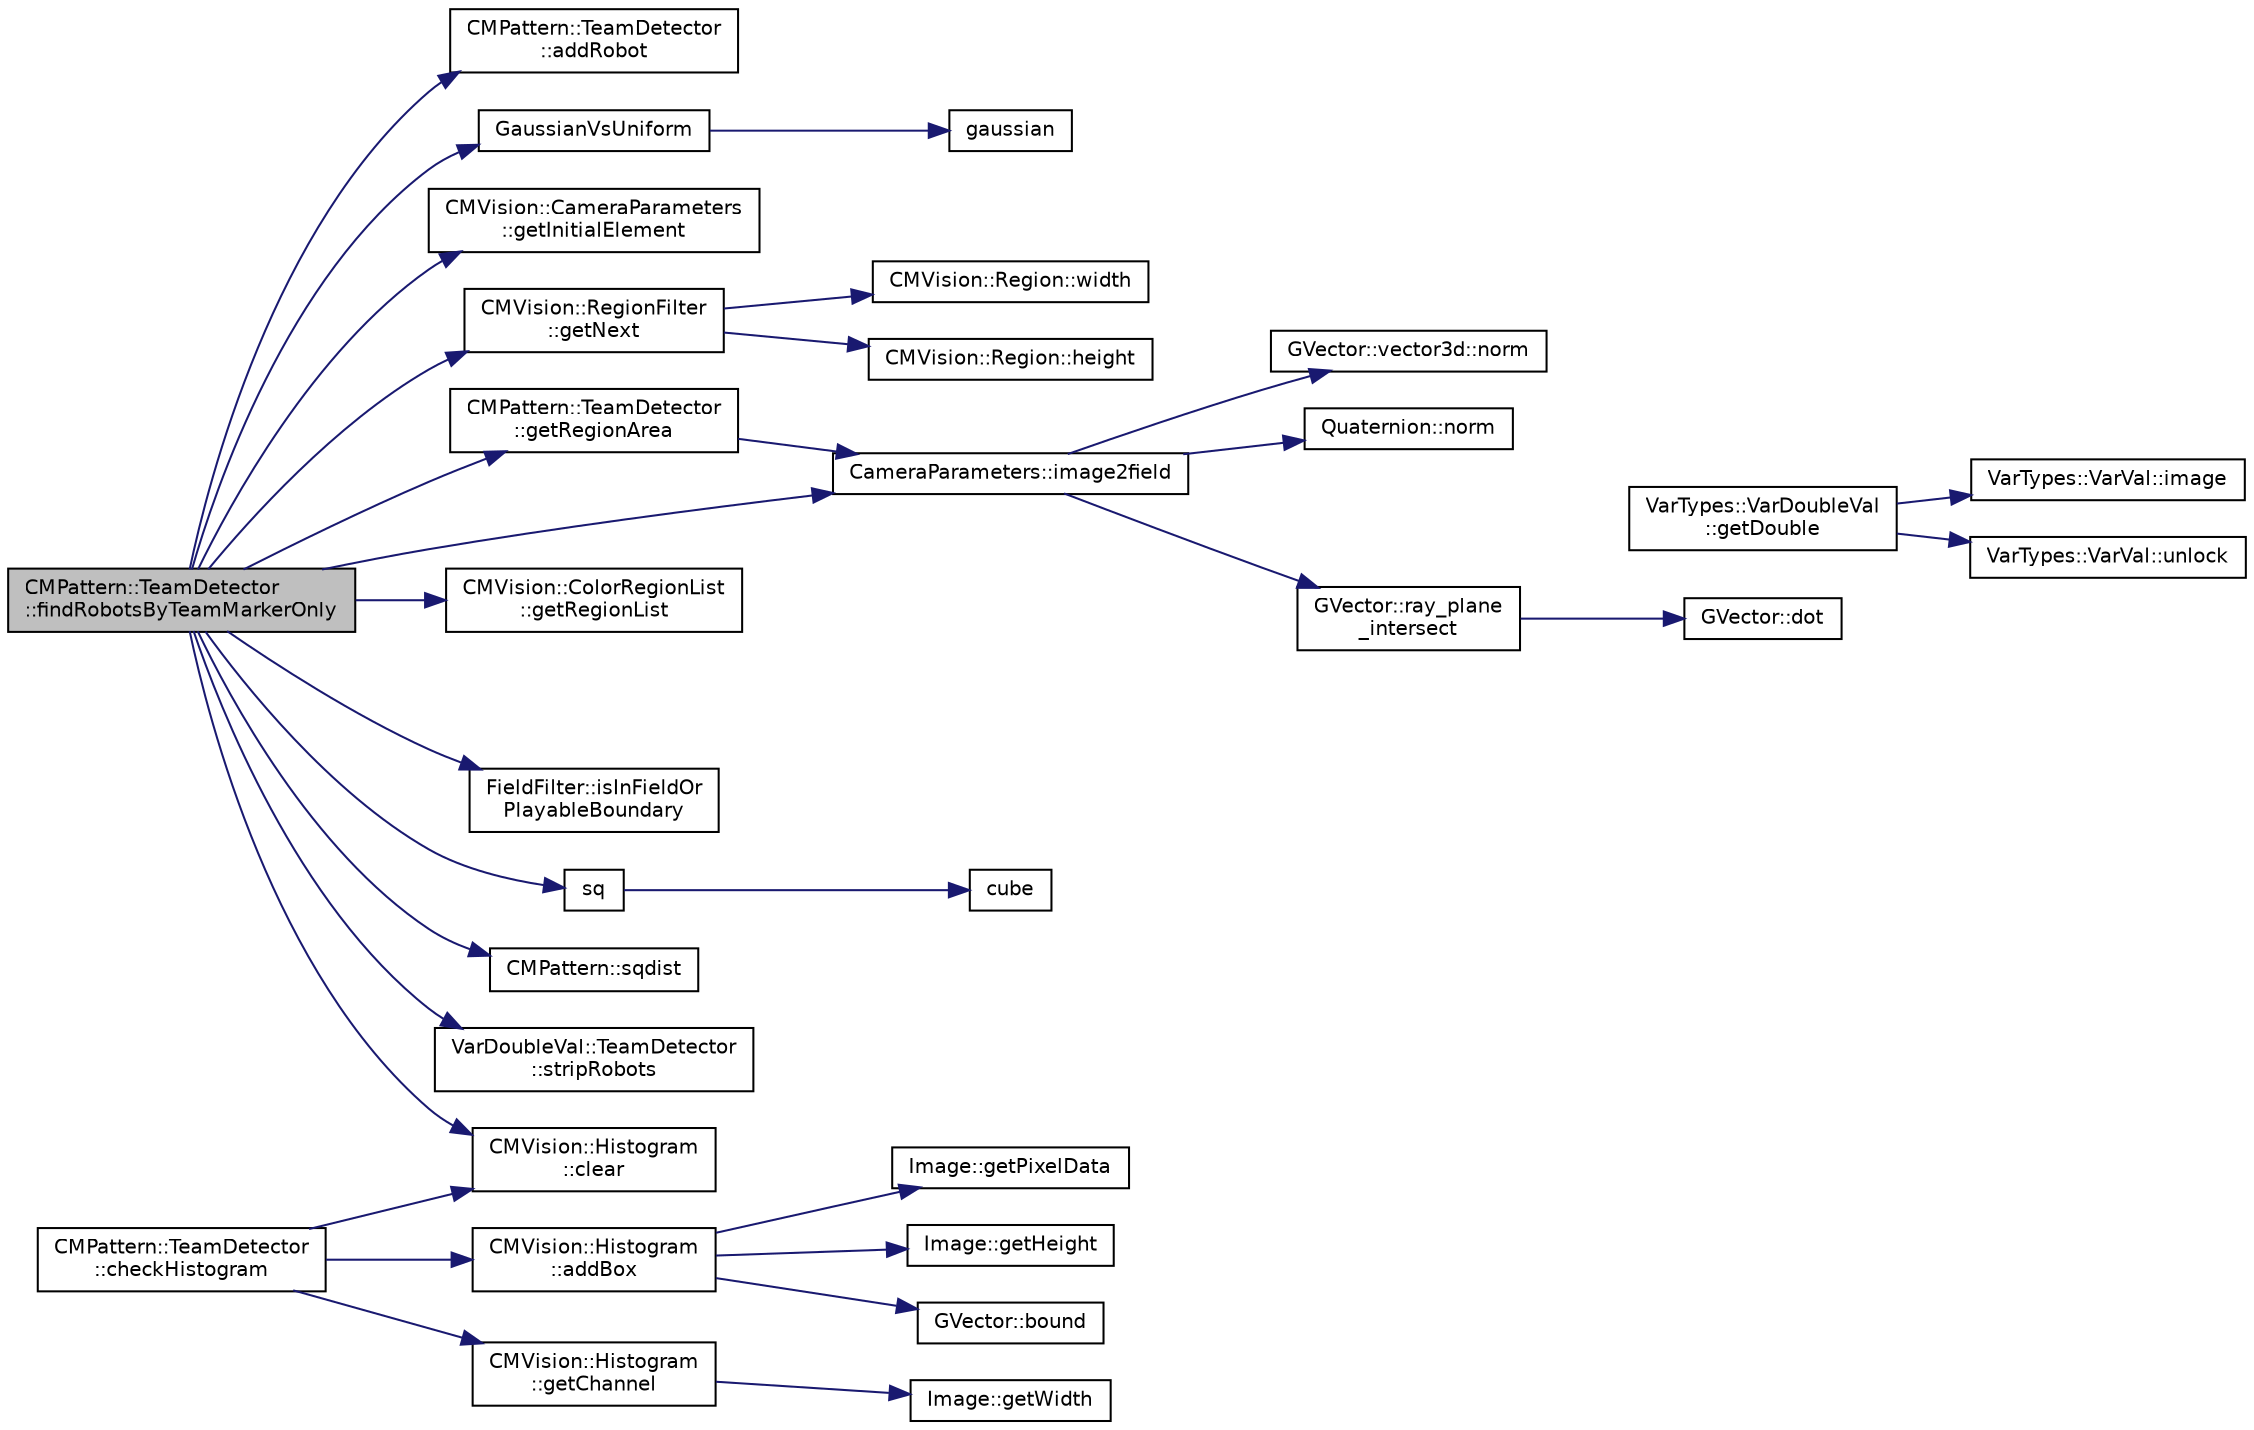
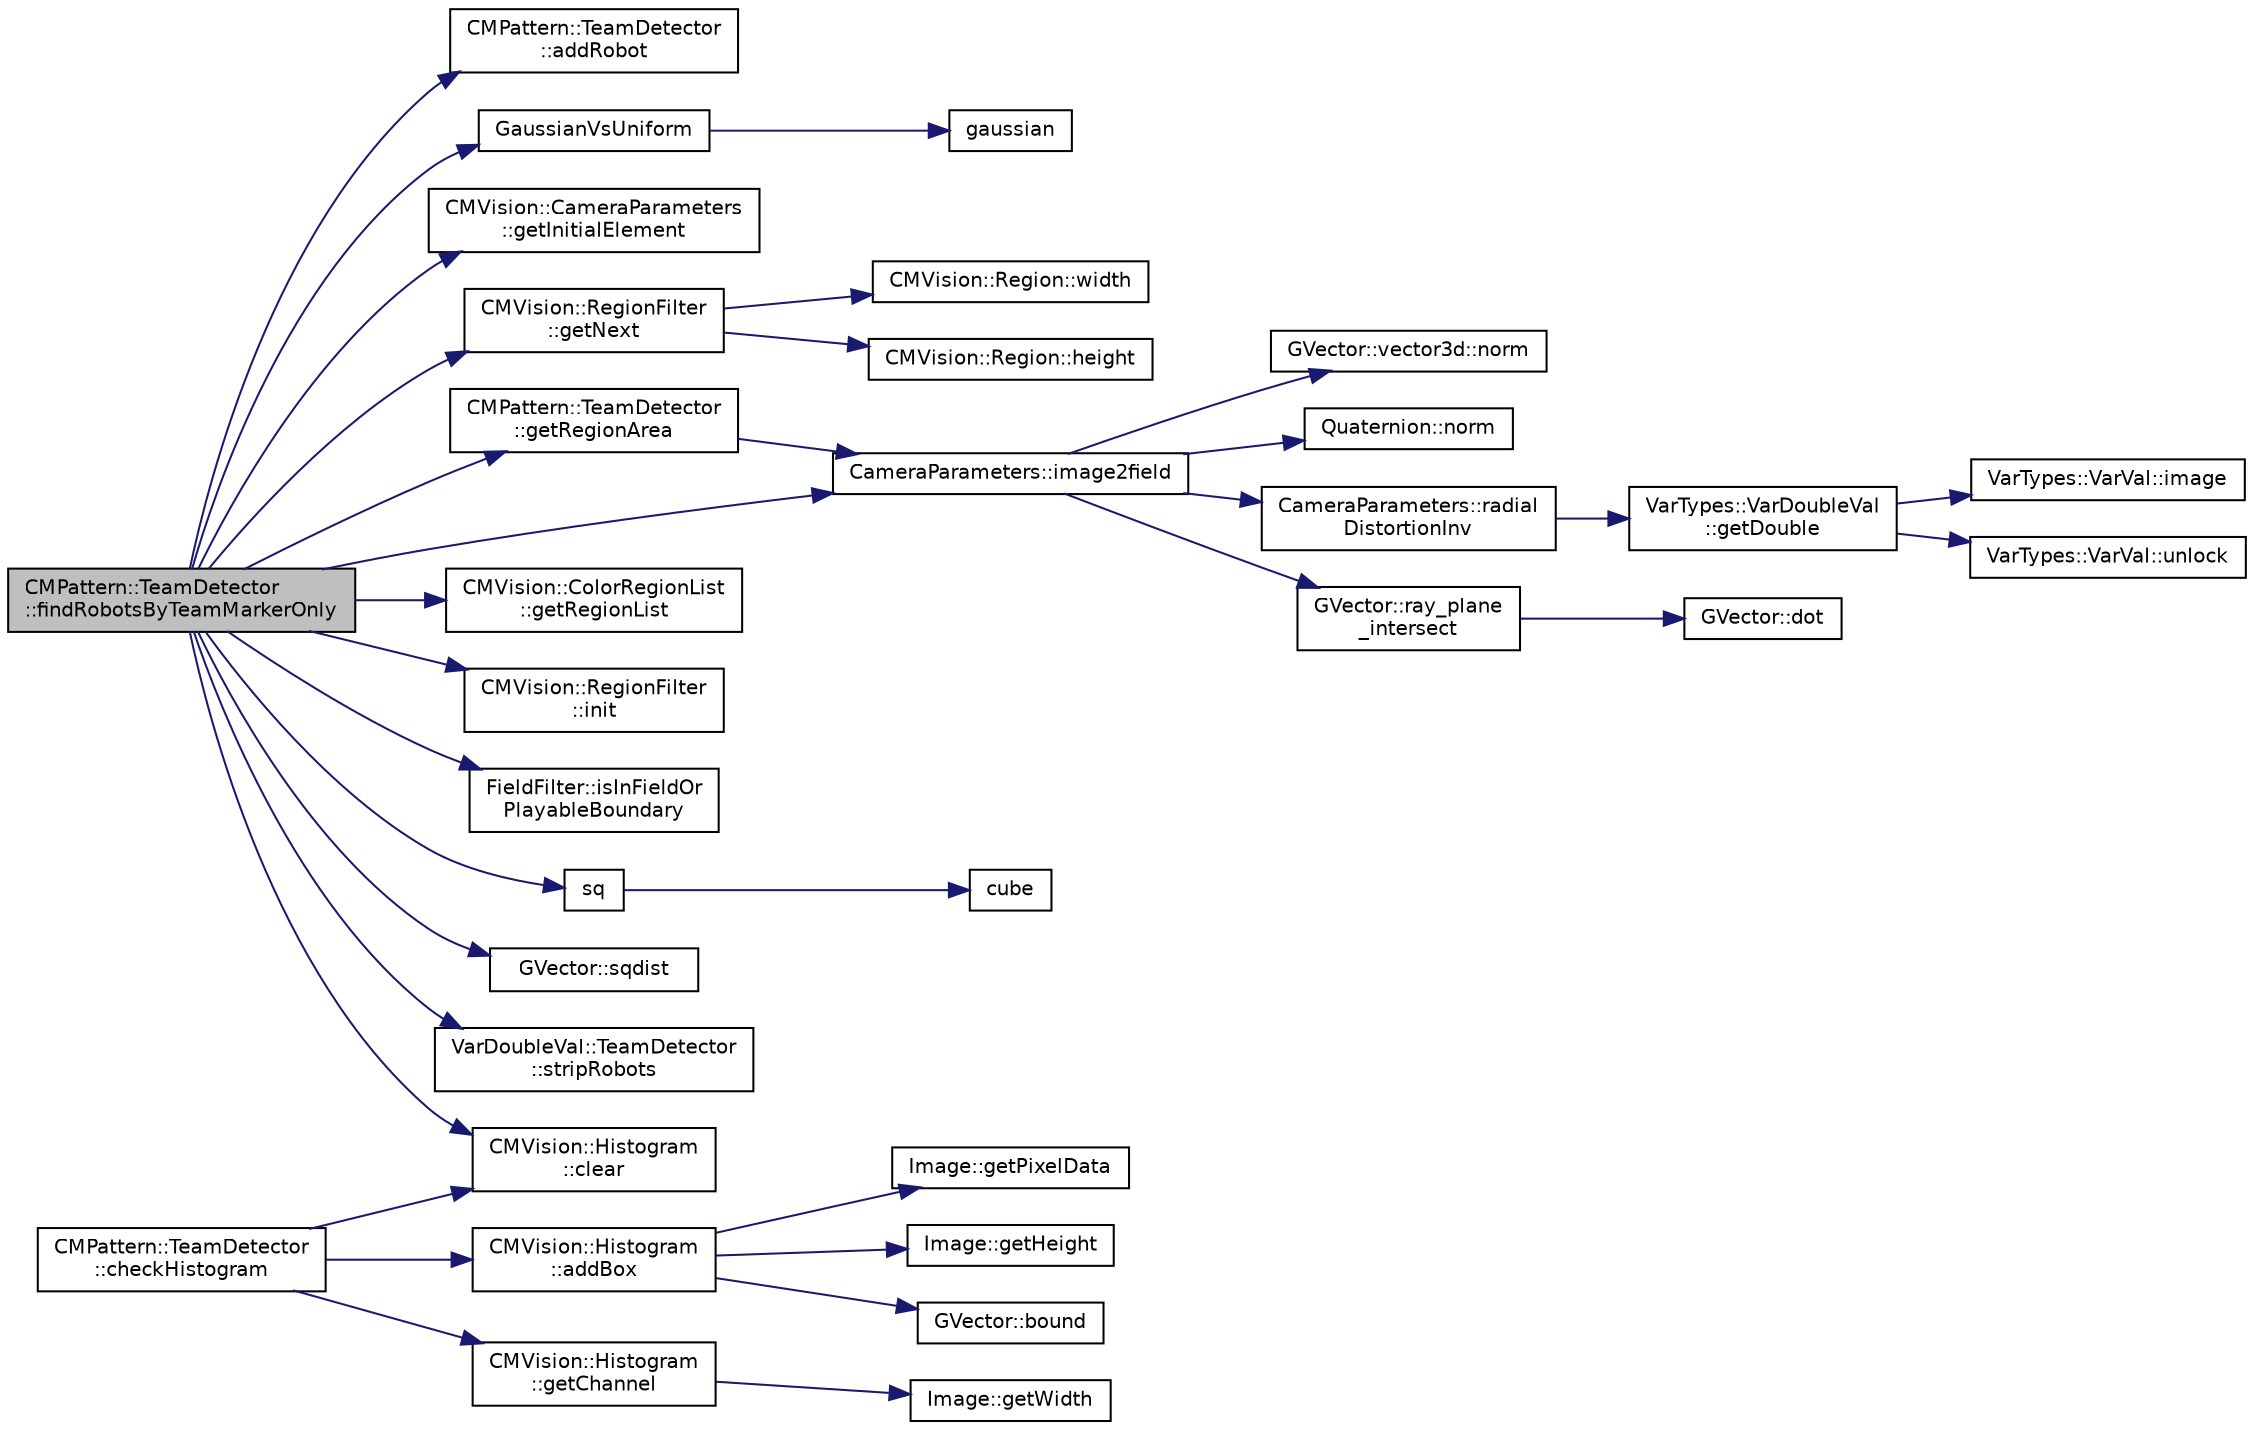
node "CameraParameters::radial DistortionInv": added
node "CMVision::RegionFilter ::init": added
node "CMPattern::sqdist": label "CMPattern::sqdist" -> "GVector::sqdist"
